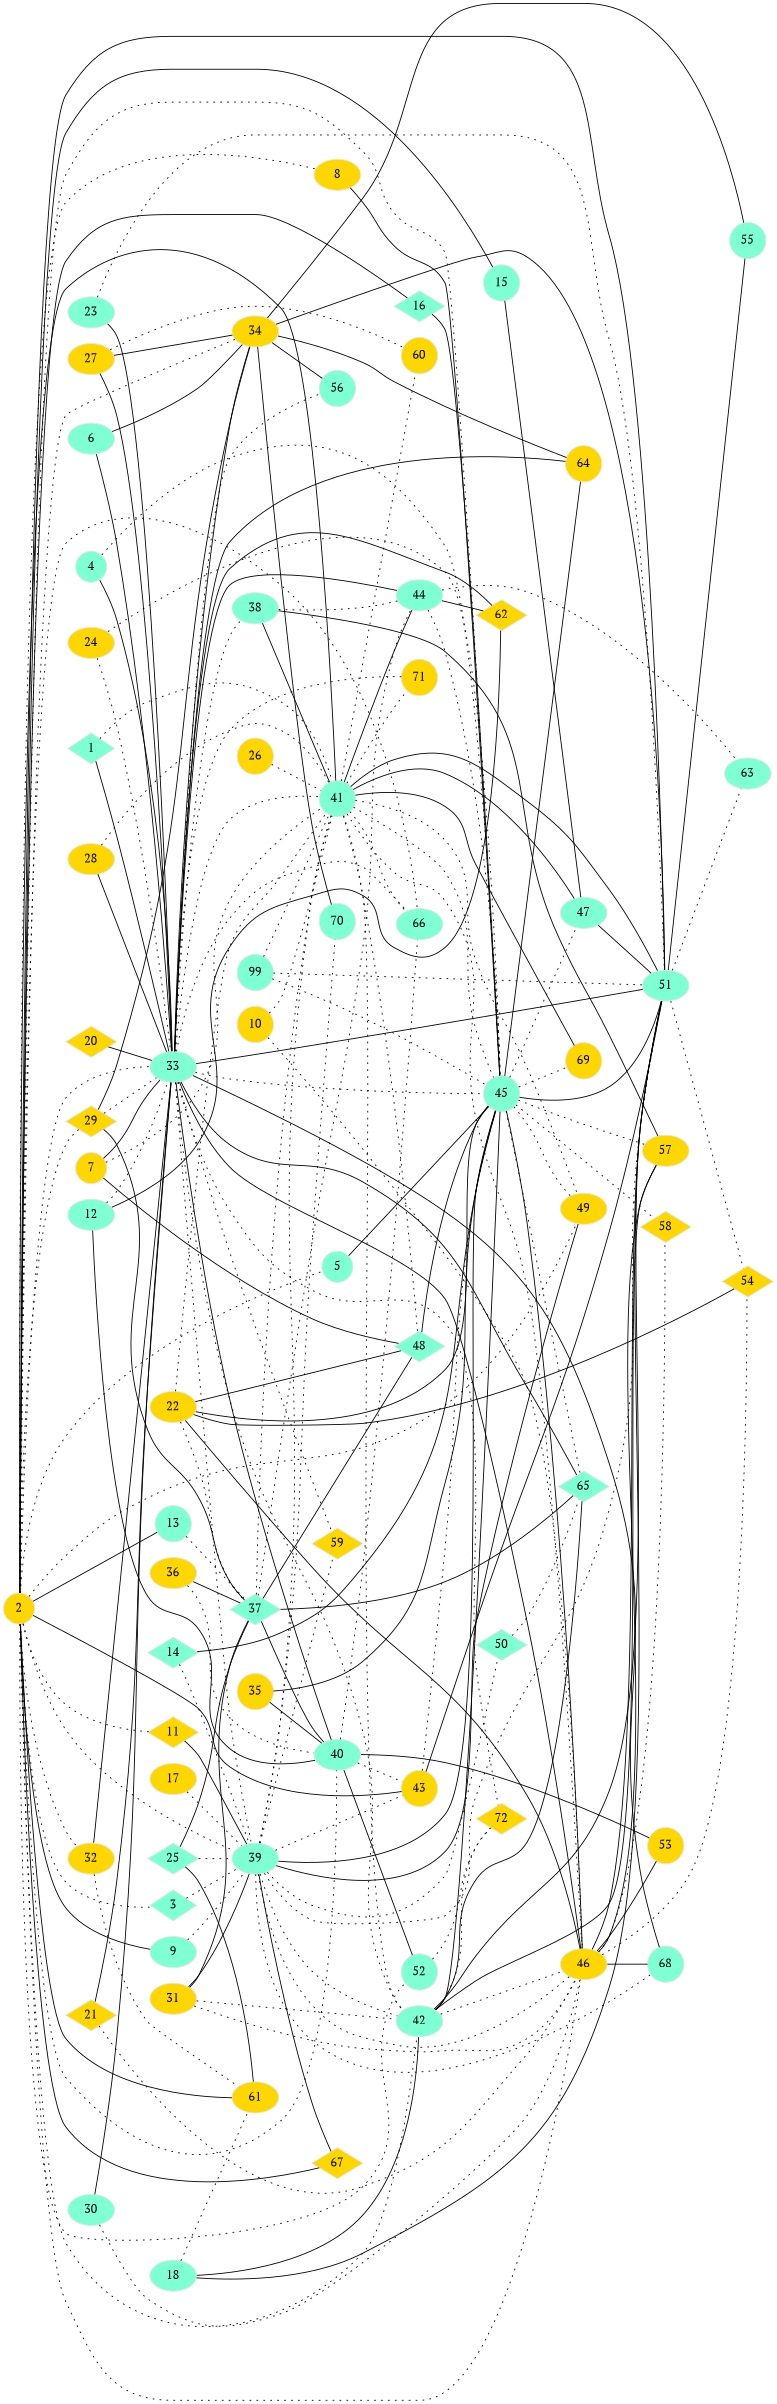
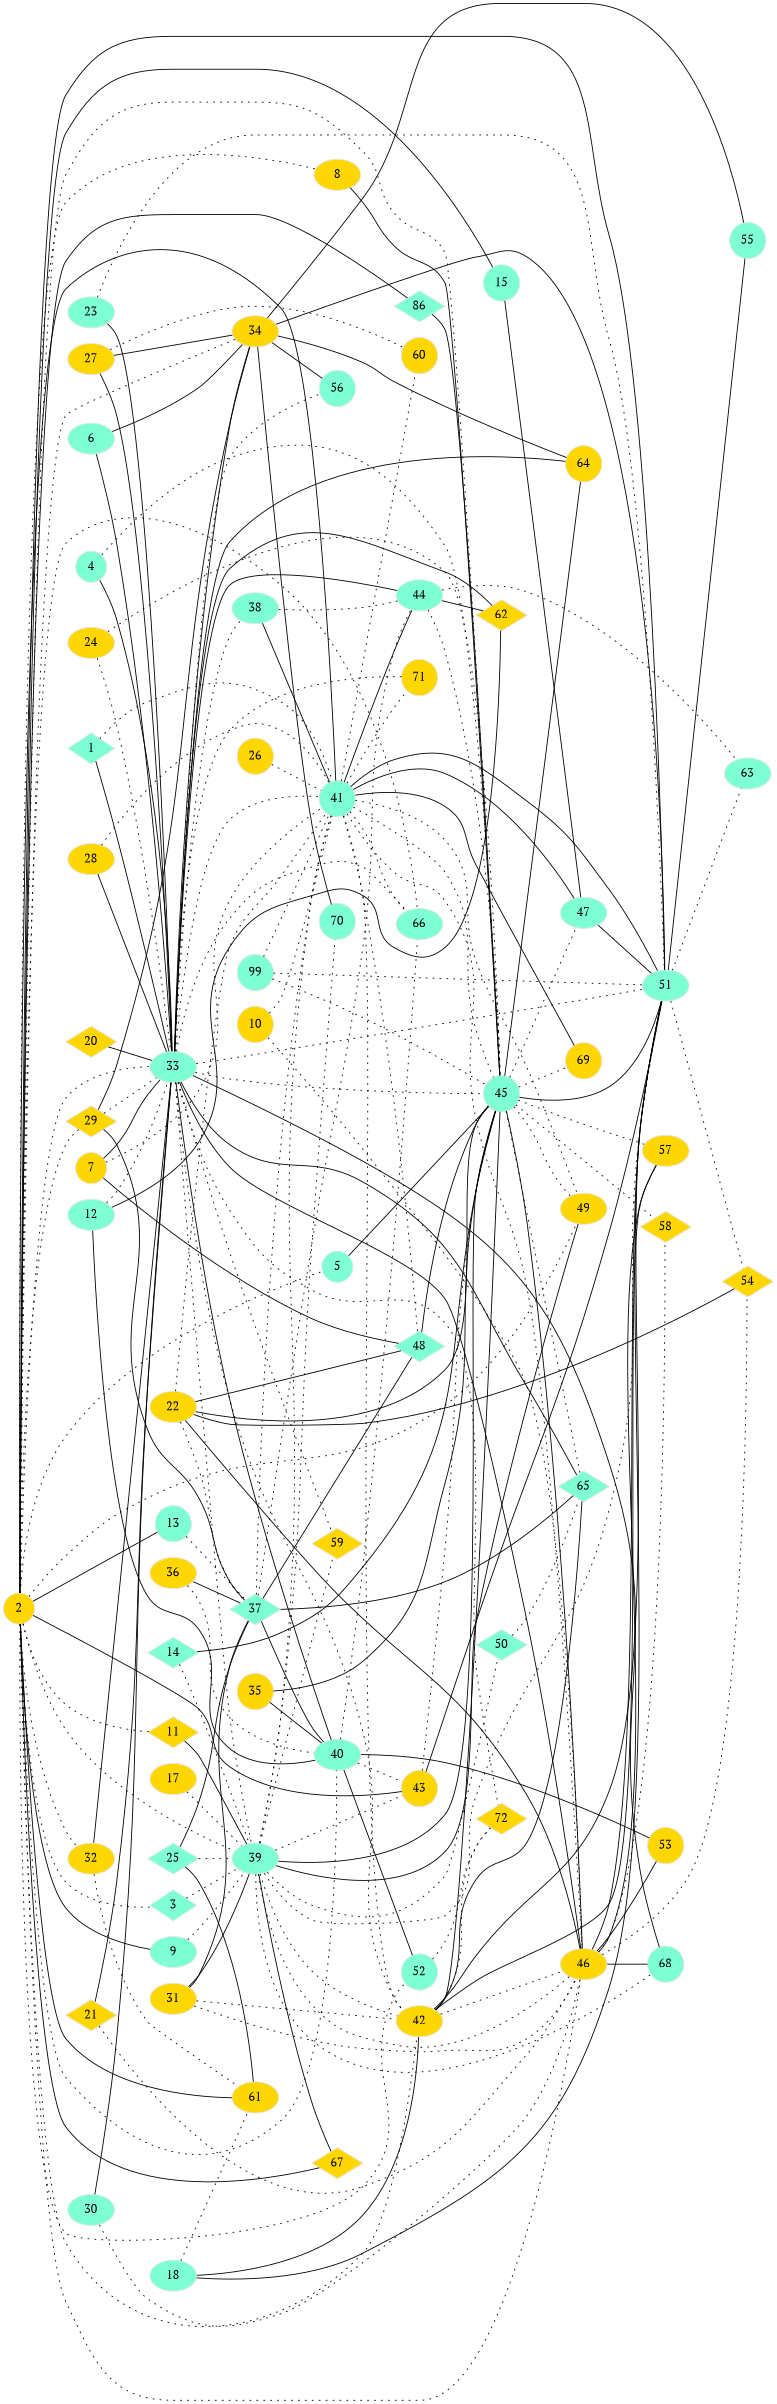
node "16": label "16" -> "86"
edge "38" -- "57": removed
edge "51" -- "33": style solid -> dotted
node "42": fillcolor aquamarine -> gold
